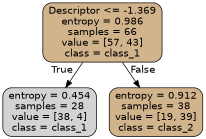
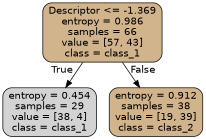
node "entropy = 0.454 samples = 28 value = [38, 4] class = class_1": label "entropy = 0.454 samples = 28 value = [38, 4] class = class_1" -> "entropy = 0.454 samples = 29 value = [38, 4] class = class_1"
